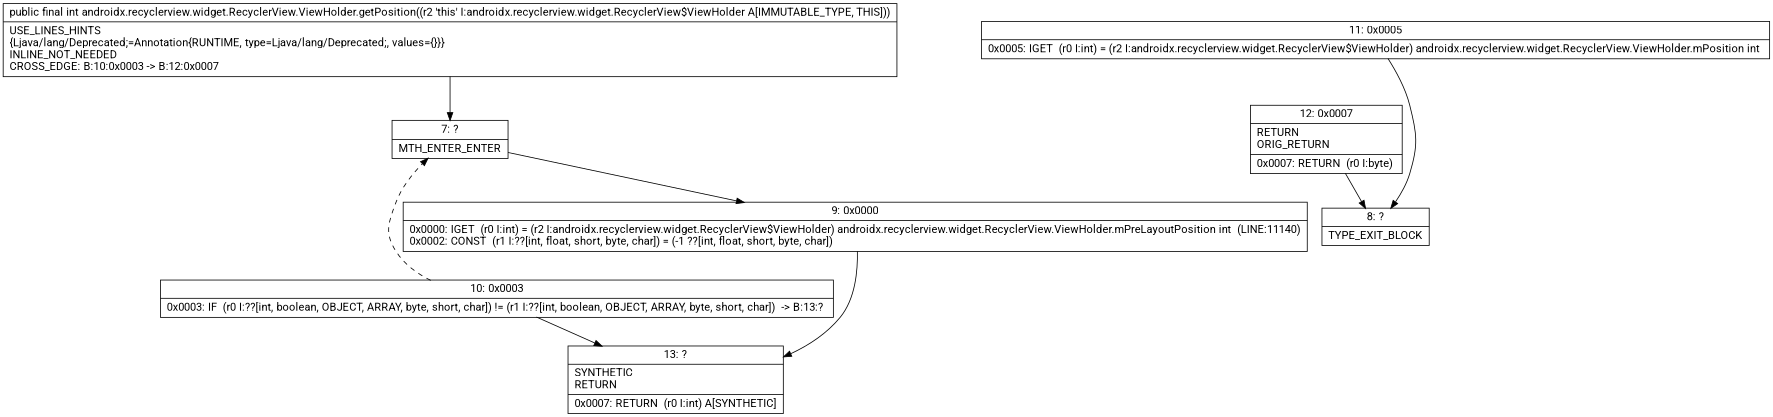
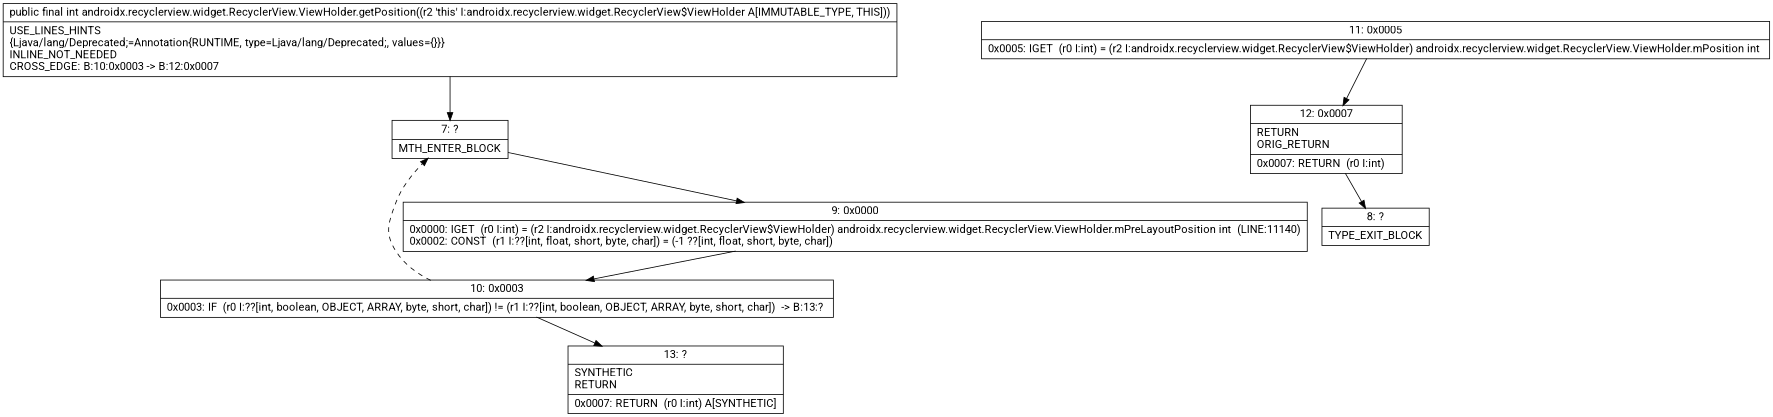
edge "11: 0x0005" -> "8: ?": now "11: 0x0005" -> "12: 0x0007"
node "7: ?": text "MTH_ENTER_ENTER" -> "MTH_ENTER_BLOCK"
node "12: 0x0007": text "0x0007: RETURN  (r0 I:byte)" -> "0x0007: RETURN  (r0 I:int)"
edge "9: 0x0000" -> "13: ?": now "9: 0x0000" -> "10: 0x0003"
